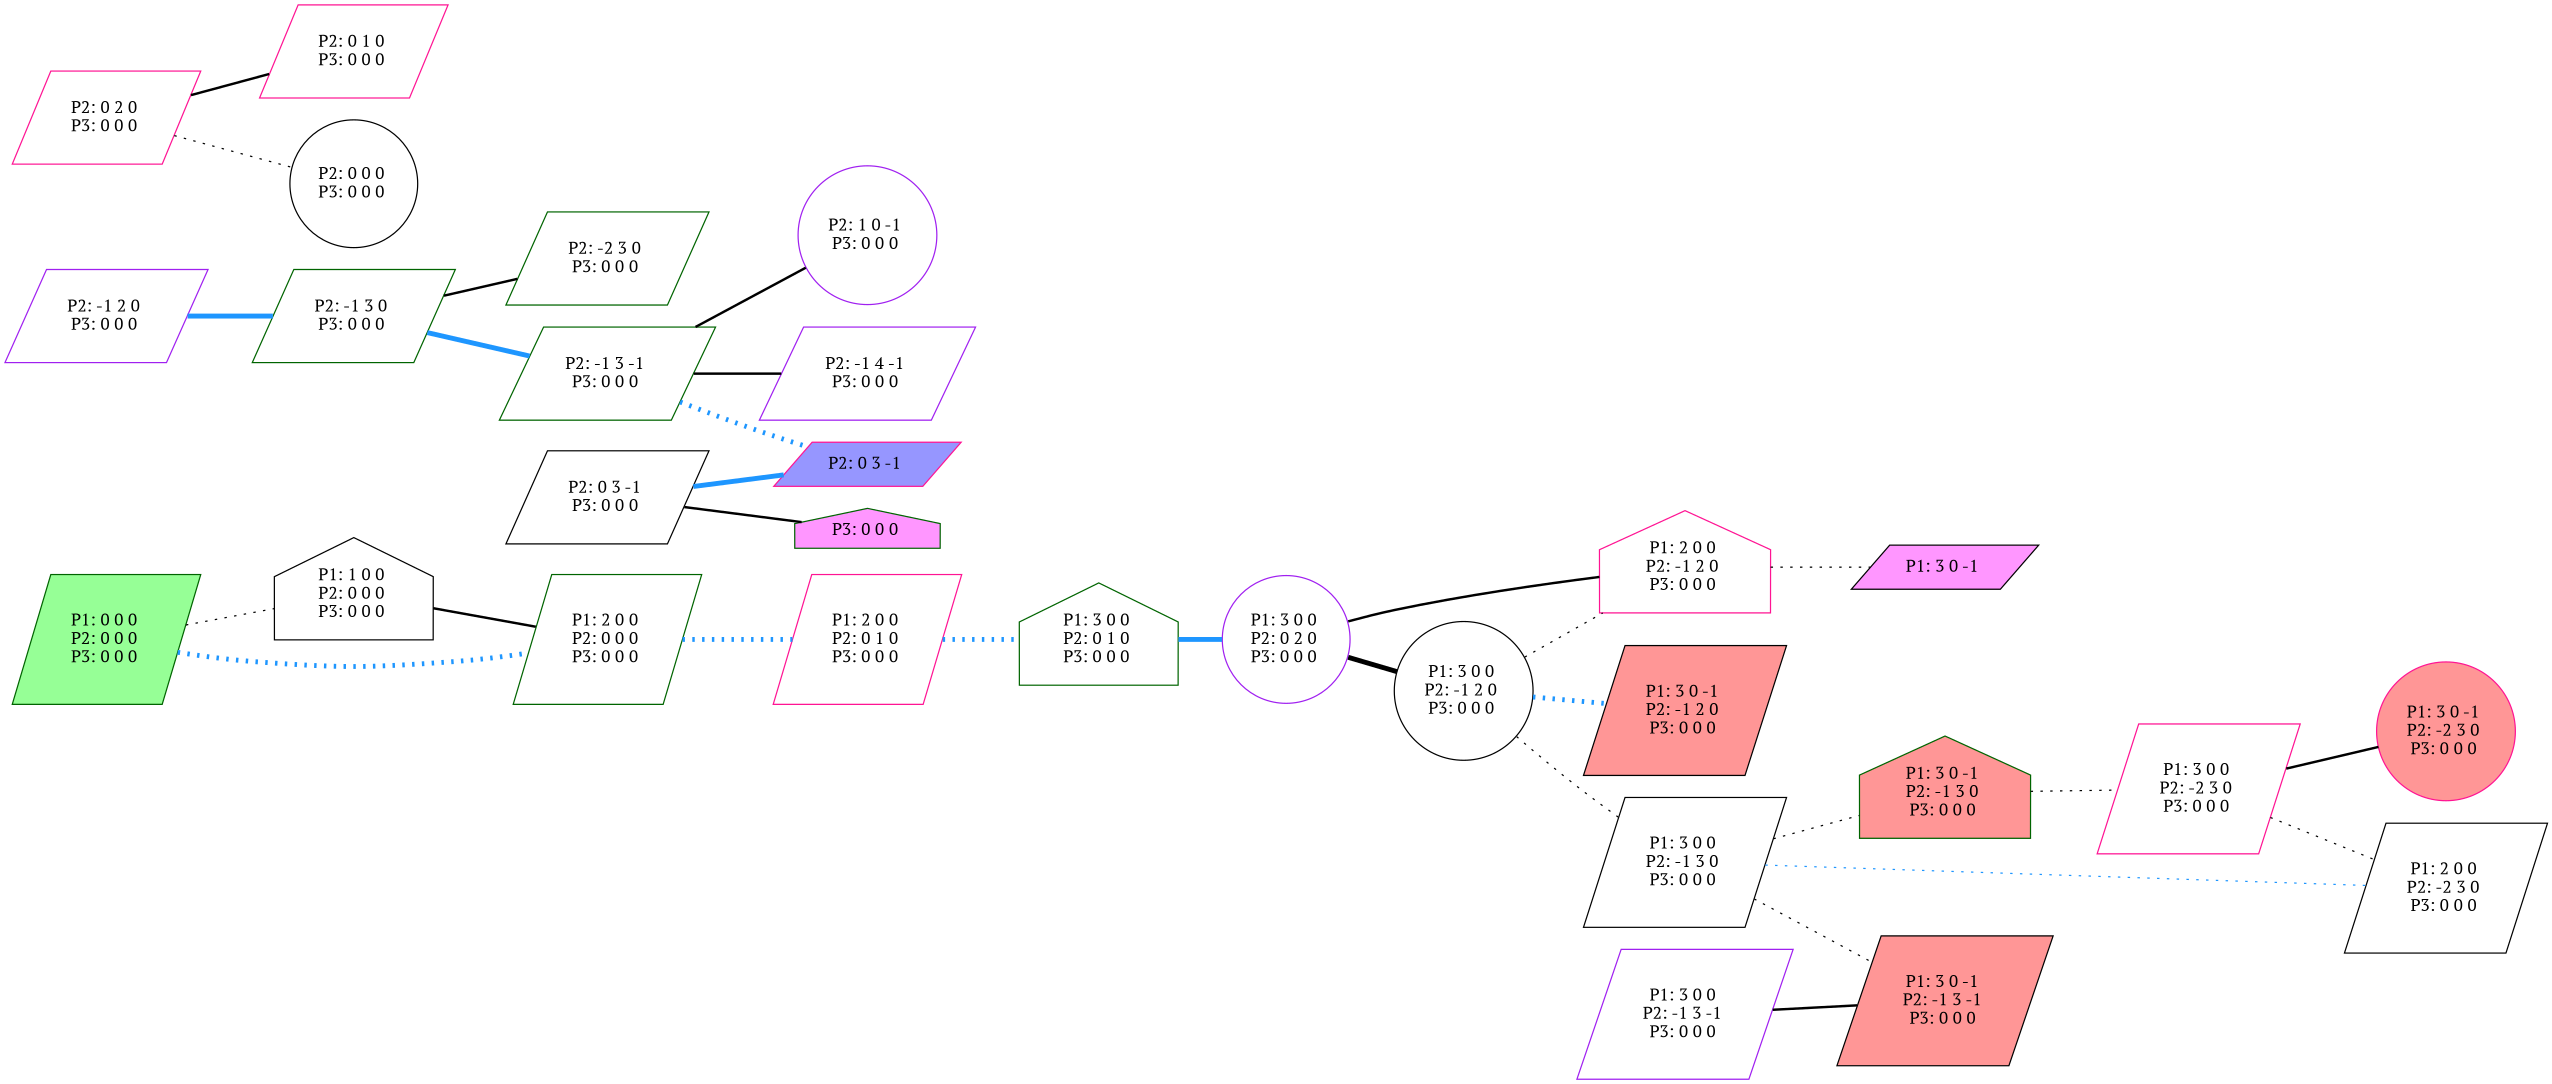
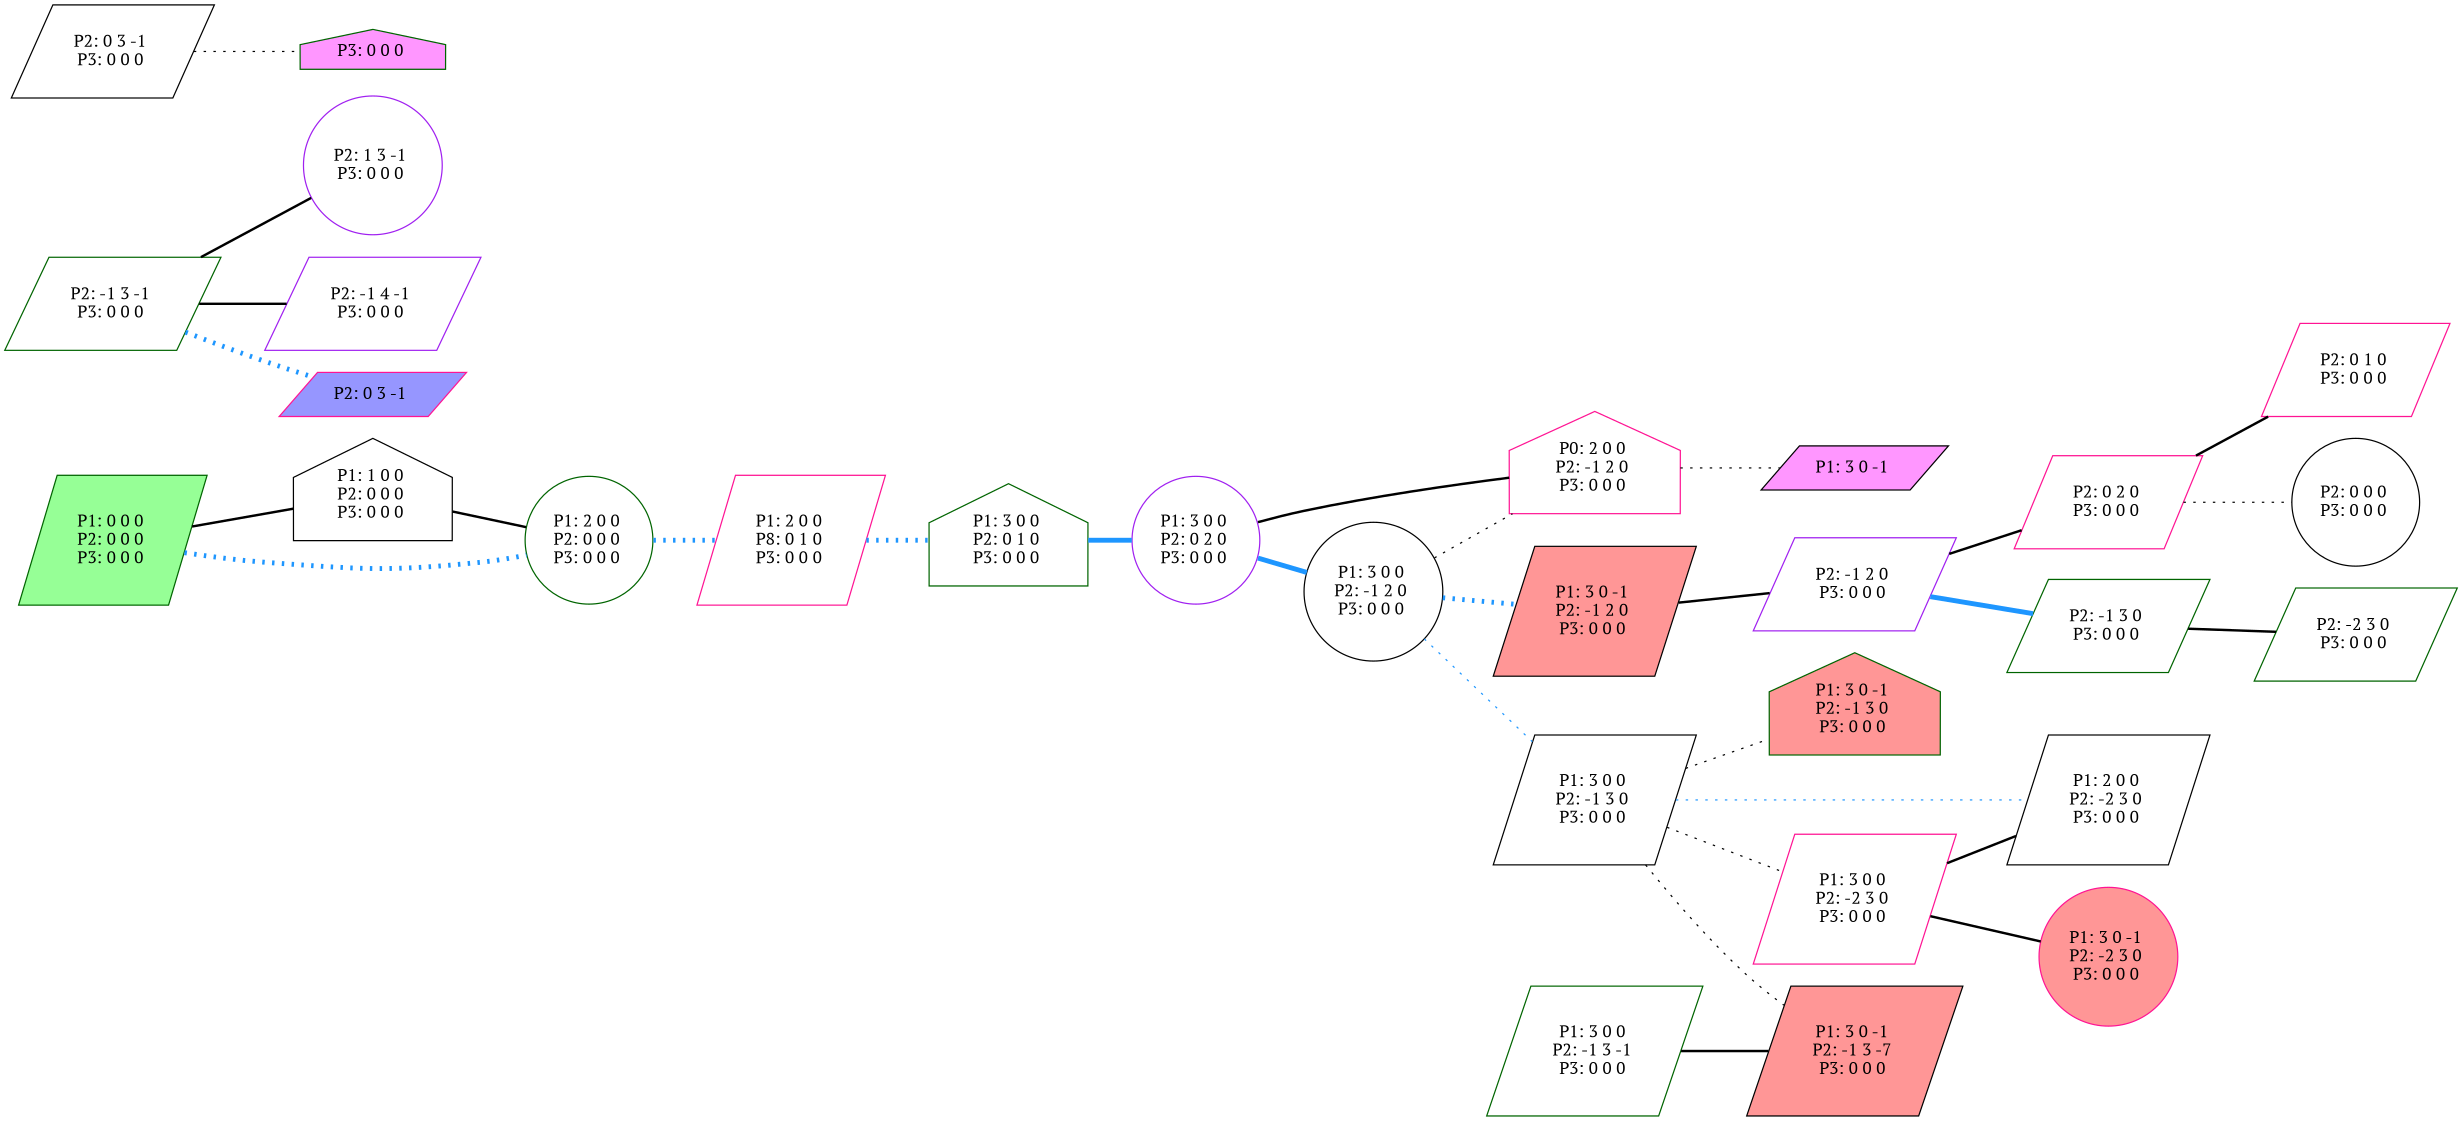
node "P2: 1 0 -1 P3: 0 0 0": label "P2: 1 0 -1 P3: 0 0 0" -> "P2: 1 3 -1 P3: 0 0 0"
edge "P2: -1 3 0 P3: 0 0 0" -- "P2: -1 3 -1 P3: 0 0 0": removed
edge "P2: 0 3 -1" -- "P2: 0 3 -1 P3: 0 0 0": removed
edge "P2: 0 3 -1 P3: 0 0 0" -- "P3: 0 0 0": style bold -> dotted
edge "P2: 0 2 0 P3: 0 0 0" -- "P2: -1 2 0 P3: 0 0 0": added
node "P1: 2 0 0 P2: -1 2 0 P3: 0 0 0": label "P1: 2 0 0 P2: -1 2 0 P3: 0 0 0" -> "P0: 2 0 0 P2: -1 2 0 P3: 0 0 0"
edge "P2: -1 2 0 P3: 0 0 0" -- "P1: 3 0 -1 P2: -1 2 0 P3: 0 0 0": added
edge "P1: 1 0 0 P2: 0 0 0 P3: 0 0 0" -- "P1: 0 0 0 P2: 0 0 0 P3: 0 0 0": style dotted -> bold
node "P1: 2 0 0 P2: 0 0 0 P3: 0 0 0": shape parallelogram -> circle
node "P1: 2 0 0 P2: 0 1 0 P3: 0 0 0": label "P1: 2 0 0 P2: 0 1 0 P3: 0 0 0" -> "P1: 2 0 0 P8: 0 1 0 P3: 0 0 0"
edge "P1: 3 0 0 P2: 0 2 0 P3: 0 0 0" -- "P1: 3 0 0 P2: -1 2 0 P3: 0 0 0": color black -> #1e96ff
edge "P1: 3 0 0 P2: -1 2 0 P3: 0 0 0" -- "P1: 3 0 0 P2: -1 3 0 P3: 0 0 0": color black -> #1e96ff
edge "P1: 3 0 0 P2: -2 3 0 P3: 0 0 0" -- "P1: 3 0 -1 P2: -1 3 0 P3: 0 0 0": now "P1: 3 0 0 P2: -2 3 0 P3: 0 0 0" -- "P1: 3 0 0 P2: -1 3 0 P3: 0 0 0"
edge "P1: 3 0 0 P2: -2 3 0 P3: 0 0 0" -- "P1: 2 0 0 P2: -2 3 0 P3: 0 0 0": style dotted -> bold
node "P1: 3 0 -1 P2: -1 3 -1 P3: 0 0 0": label "P1: 3 0 -1 P2: -1 3 -1 P3: 0 0 0" -> "P1: 3 0 -1 P2: -1 3 -7 P3: 0 0 0"
node "P1: 3 0 0 P2: -1 3 -1 P3: 0 0 0": color purple -> darkgreen
